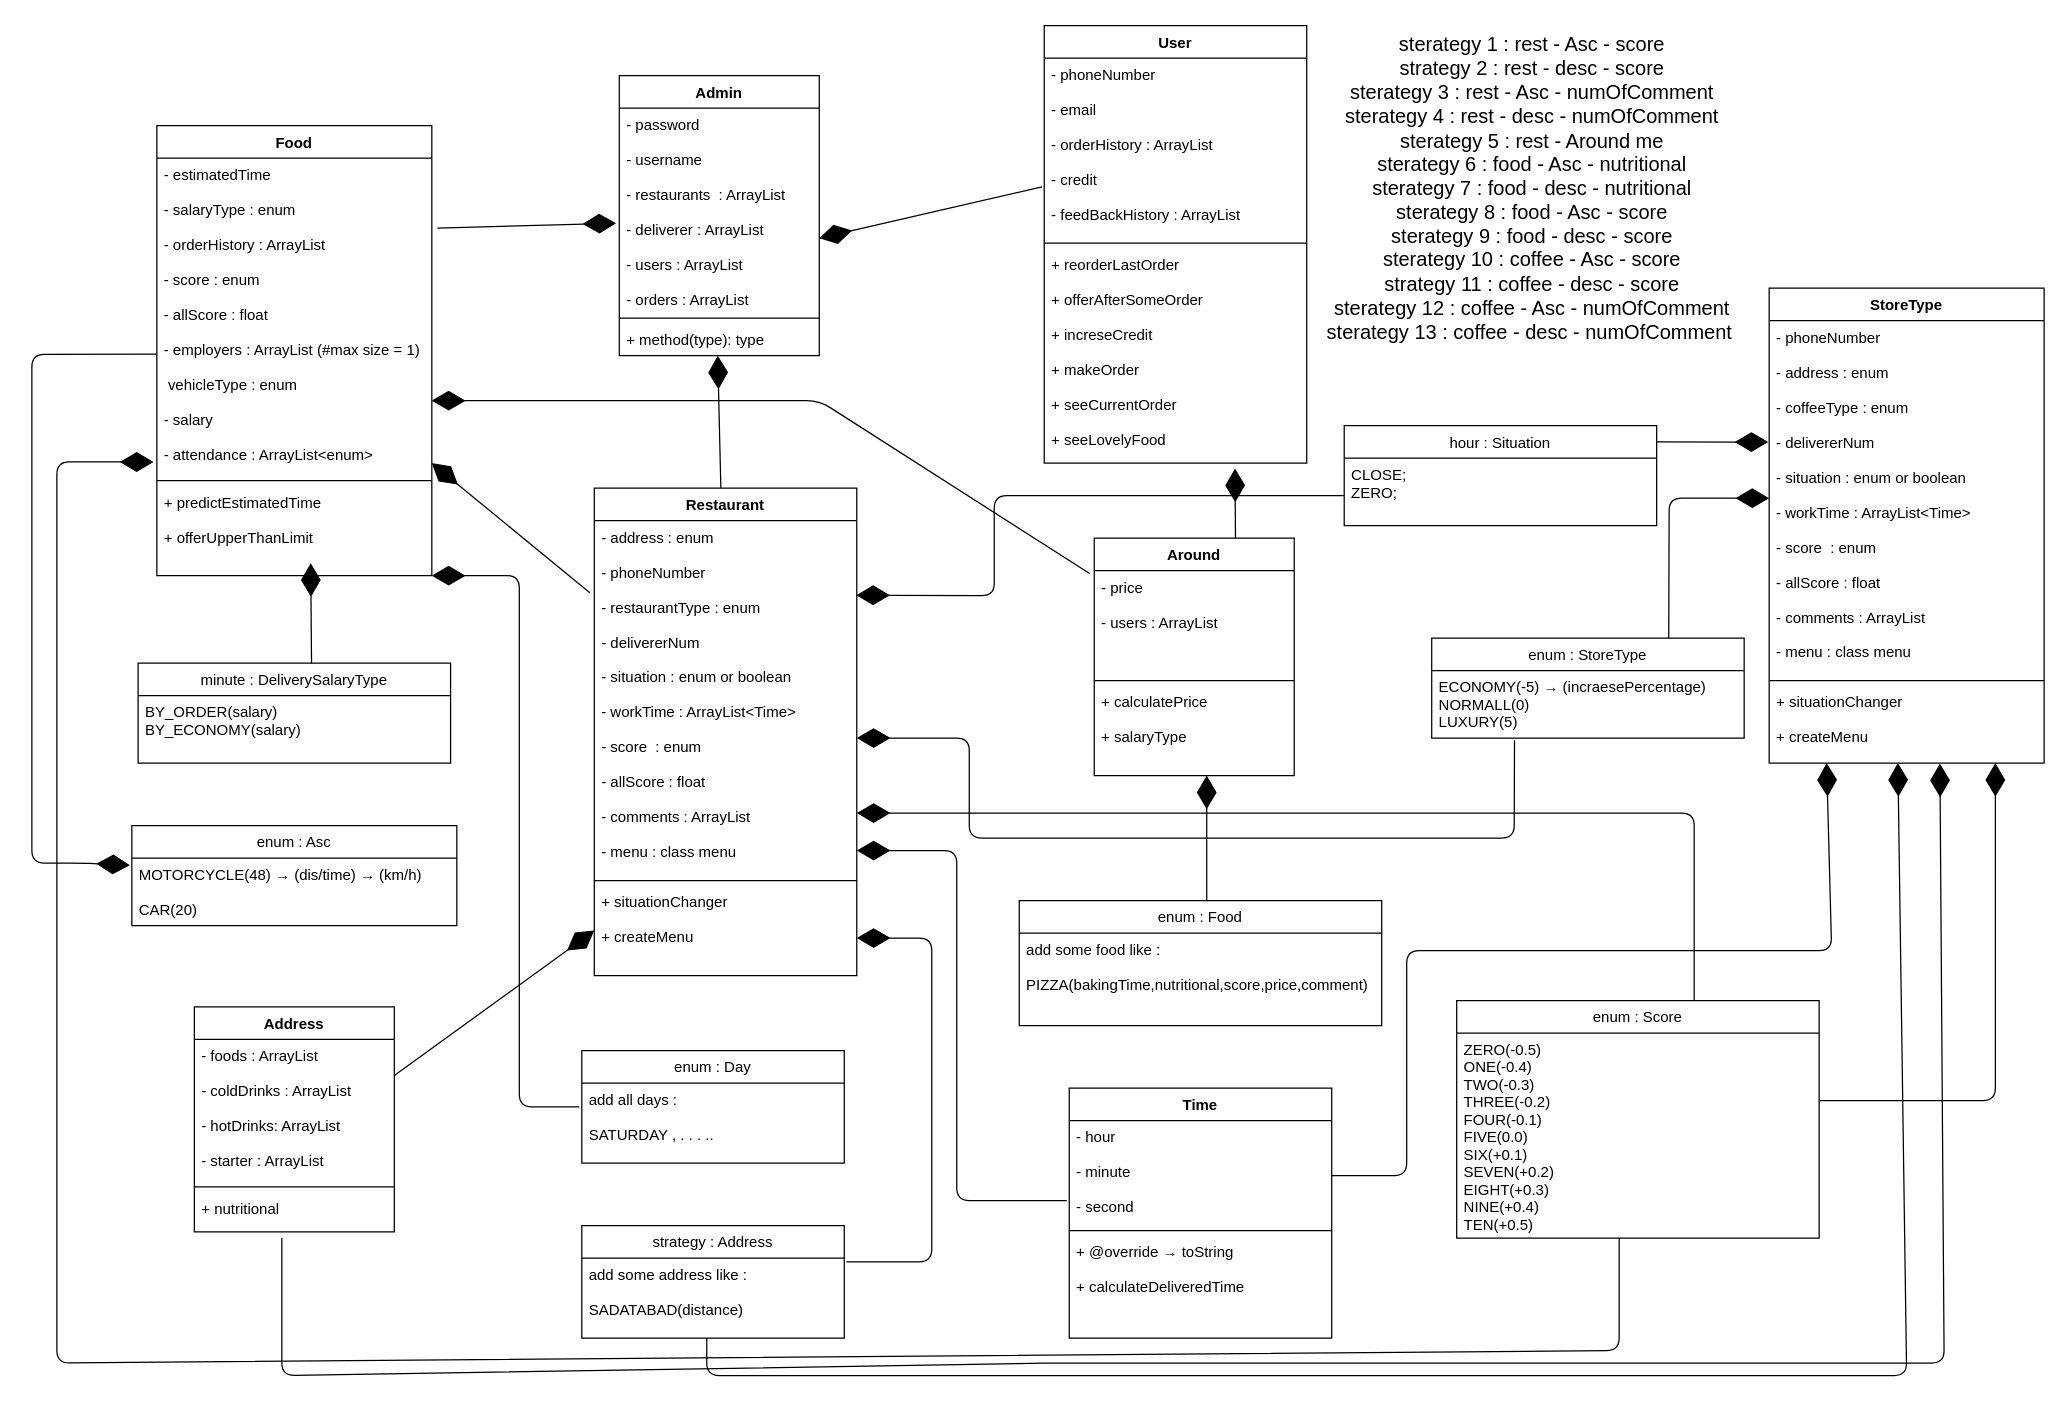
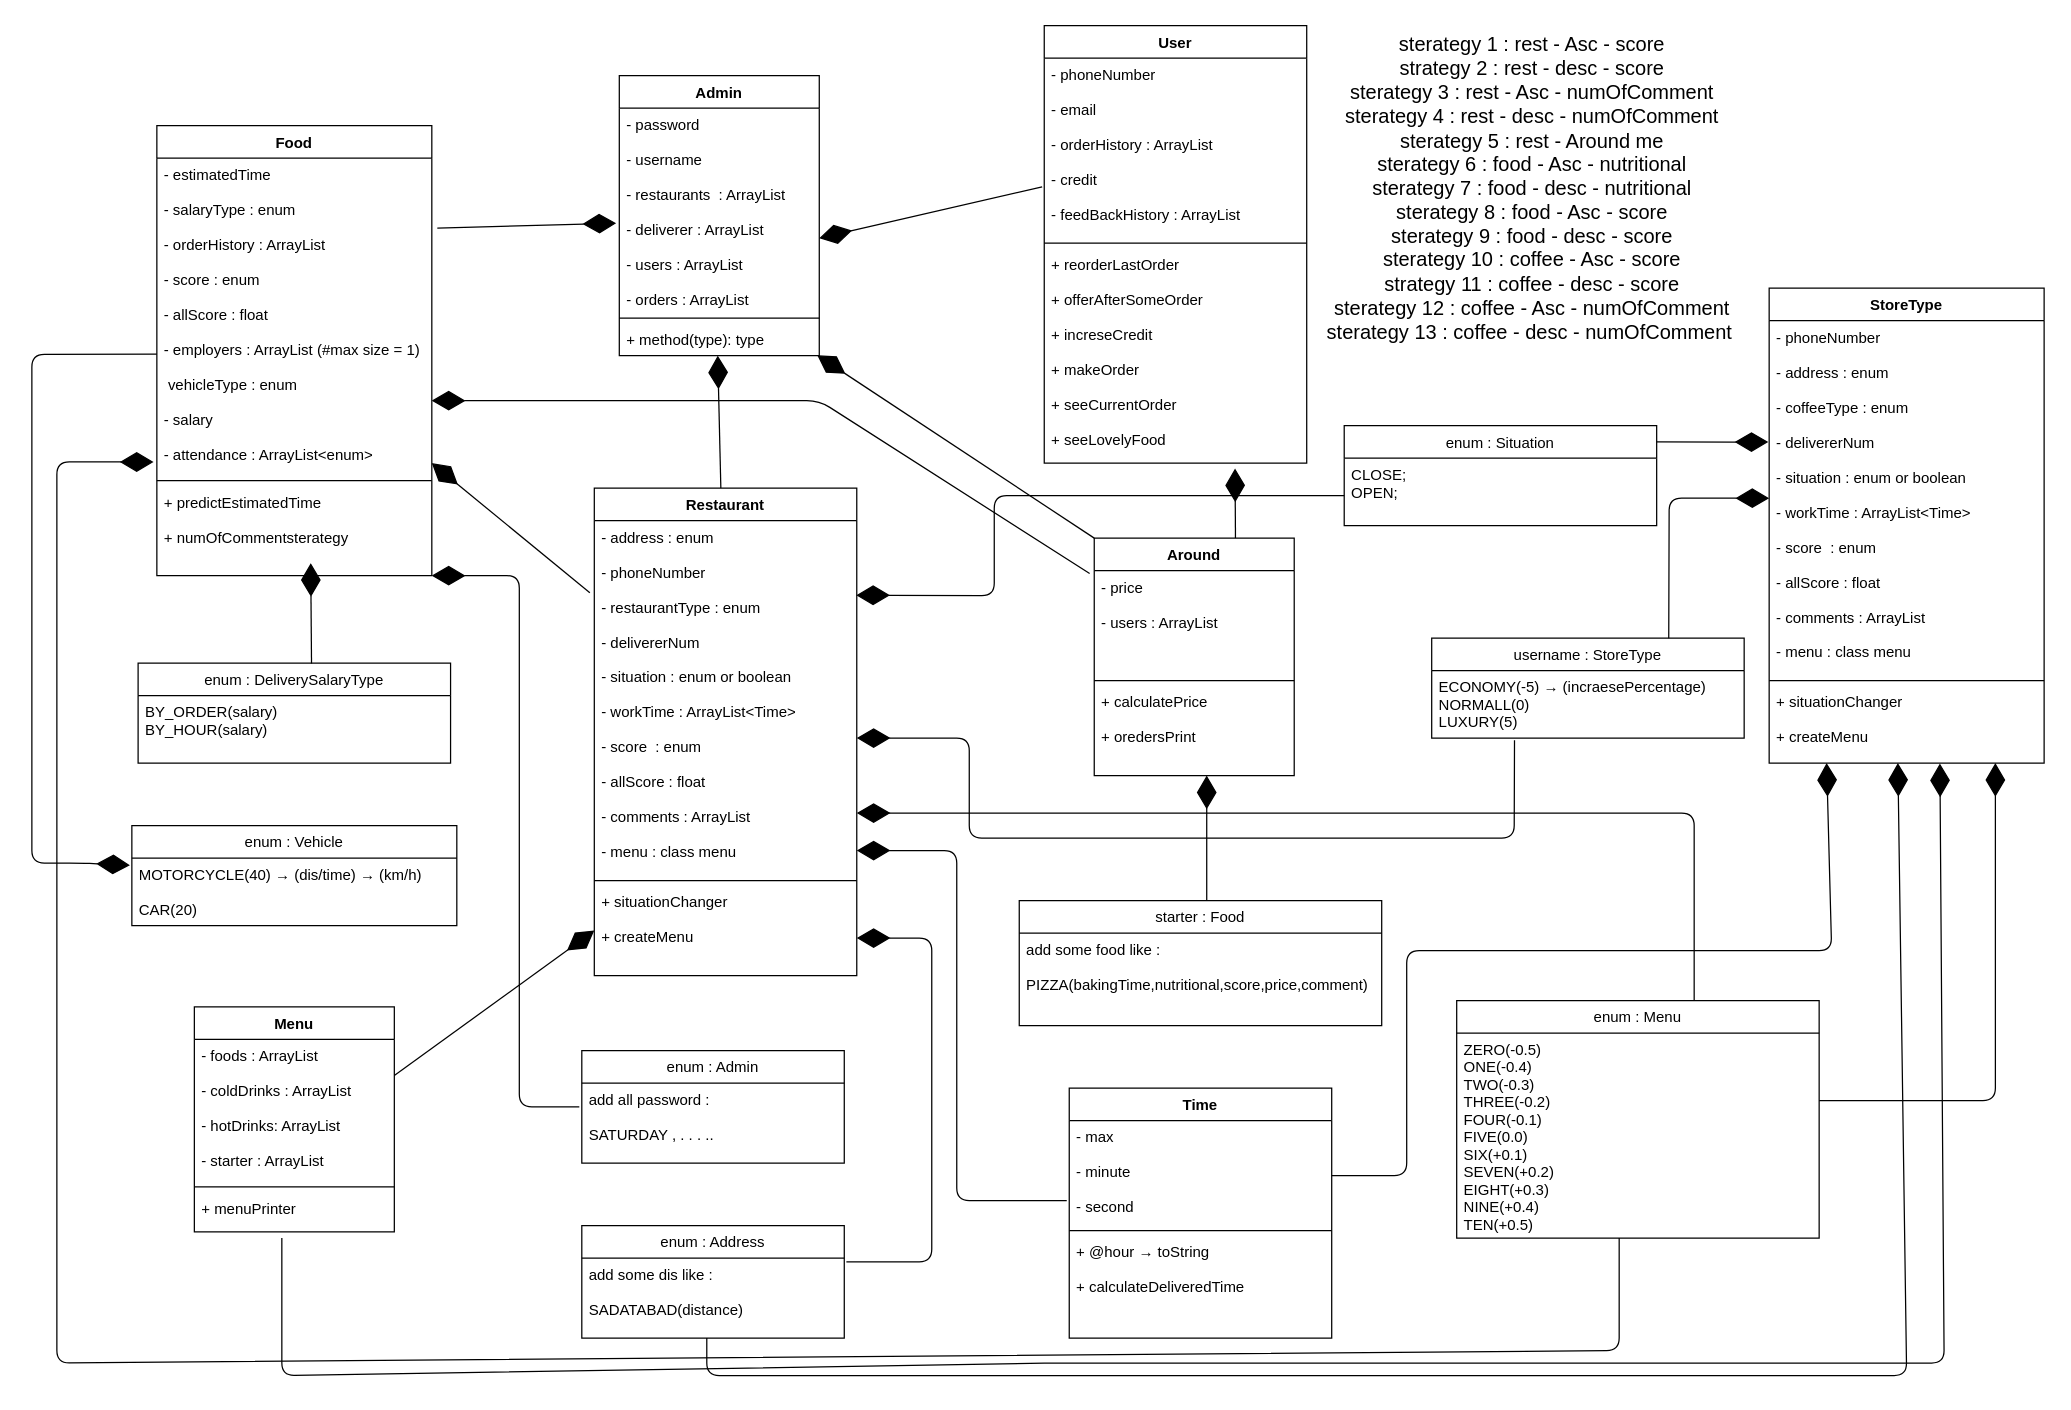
edge "Around" -> "+ method(type): type": added
node "hour : Situation": label "hour : Situation" -> "enum : Situation"
node "CLOSE; ZERO;": label "CLOSE; ZERO;" -> "CLOSE; OPEN;"
node "+ predictEstimatedTime + offerUpperThanLimit": label "+ predictEstimatedTime + offerUpperThanLimit" -> "+ predictEstimatedTime + numOfCommentsterategy"
node "enum : StoreType": label "enum : StoreType" -> "username : StoreType"
node "minute : DeliverySalaryType": label "minute : DeliverySalaryType" -> "enum : DeliverySalaryType"
node "+ calculatePrice + salaryType": label "+ calculatePrice + salaryType" -> "+ calculatePrice + oredersPrint"
node "BY_ORDER(salary) BY_ECONOMY(salary)": label "BY_ORDER(salary) BY_ECONOMY(salary)" -> "BY_ORDER(salary) BY_HOUR(salary)"
node "enum : Asc": label "enum : Asc" -> "enum : Vehicle"
node "MOTORCYCLE(48) → (dis/time) → (km/h) CAR(20)": label "MOTORCYCLE(48) → (dis/time) → (km/h) CAR(20)" -> "MOTORCYCLE(40) → (dis/time) → (km/h) CAR(20)"
node "enum : Food": label "enum : Food" -> "starter : Food"
node "enum : Score": label "enum : Score" -> "enum : Menu"
node "Address": label "Address" -> "Menu"
node "enum : Day": label "enum : Day" -> "enum : Admin"
node "add all days : SATURDAY , . . . ..": label "add all days : SATURDAY , . . . .." -> "add all password : SATURDAY , . . . .."
node "- hour - minute - second": label "- hour - minute - second" -> "- max - minute - second"
node "+ nutritional": label "+ nutritional" -> "+ menuPrinter"
node "strategy : Address": label "strategy : Address" -> "enum : Address"
node "+ @override → toString + calculateDeliveredTime": label "+ @override → toString + calculateDeliveredTime" -> "+ @hour → toString + calculateDeliveredTime"
node "add some address like : SADATABAD(distance)": label "add some address like : SADATABAD(distance)" -> "add some dis like : SADATABAD(distance)"
